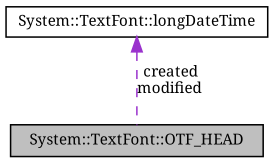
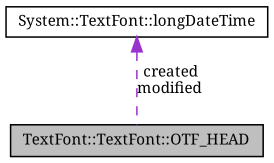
node "System::TextFont::OTF_HEAD": label "System::TextFont::OTF_HEAD" -> "TextFont::TextFont::OTF_HEAD"
